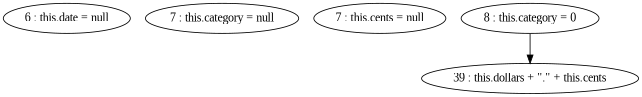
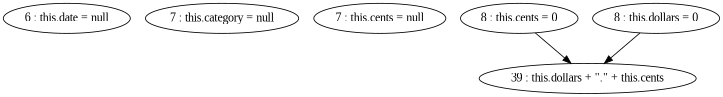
node "8 : this.cents = 0": added
node "8 : this.category = 0": label "8 : this.category = 0" -> "8 : this.dollars = 0"
